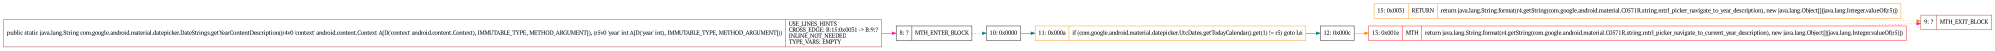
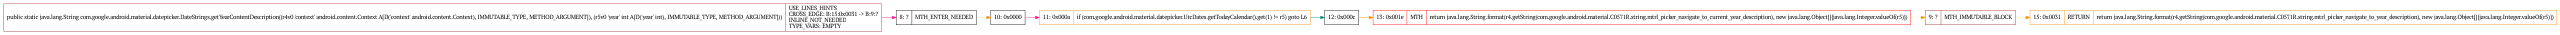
edge "15: 0x0031" -> "9: ?": reversed
node "9: ?": text "MTH_EXIT_BLOCK" -> "MTH_IMMUTABLE_BLOCK"
edge "13: 0x001e" -> "9: ?": color deeppink -> darkorange
node "8: ?": text "MTH_ENTER_BLOCK" -> "MTH_ENTER_NEEDED"
edge "8: ?" -> "10: 0x0000": color teal -> darkorange
edge "10: 0x0000" -> "11: 0x000a": color teal -> deeppink
